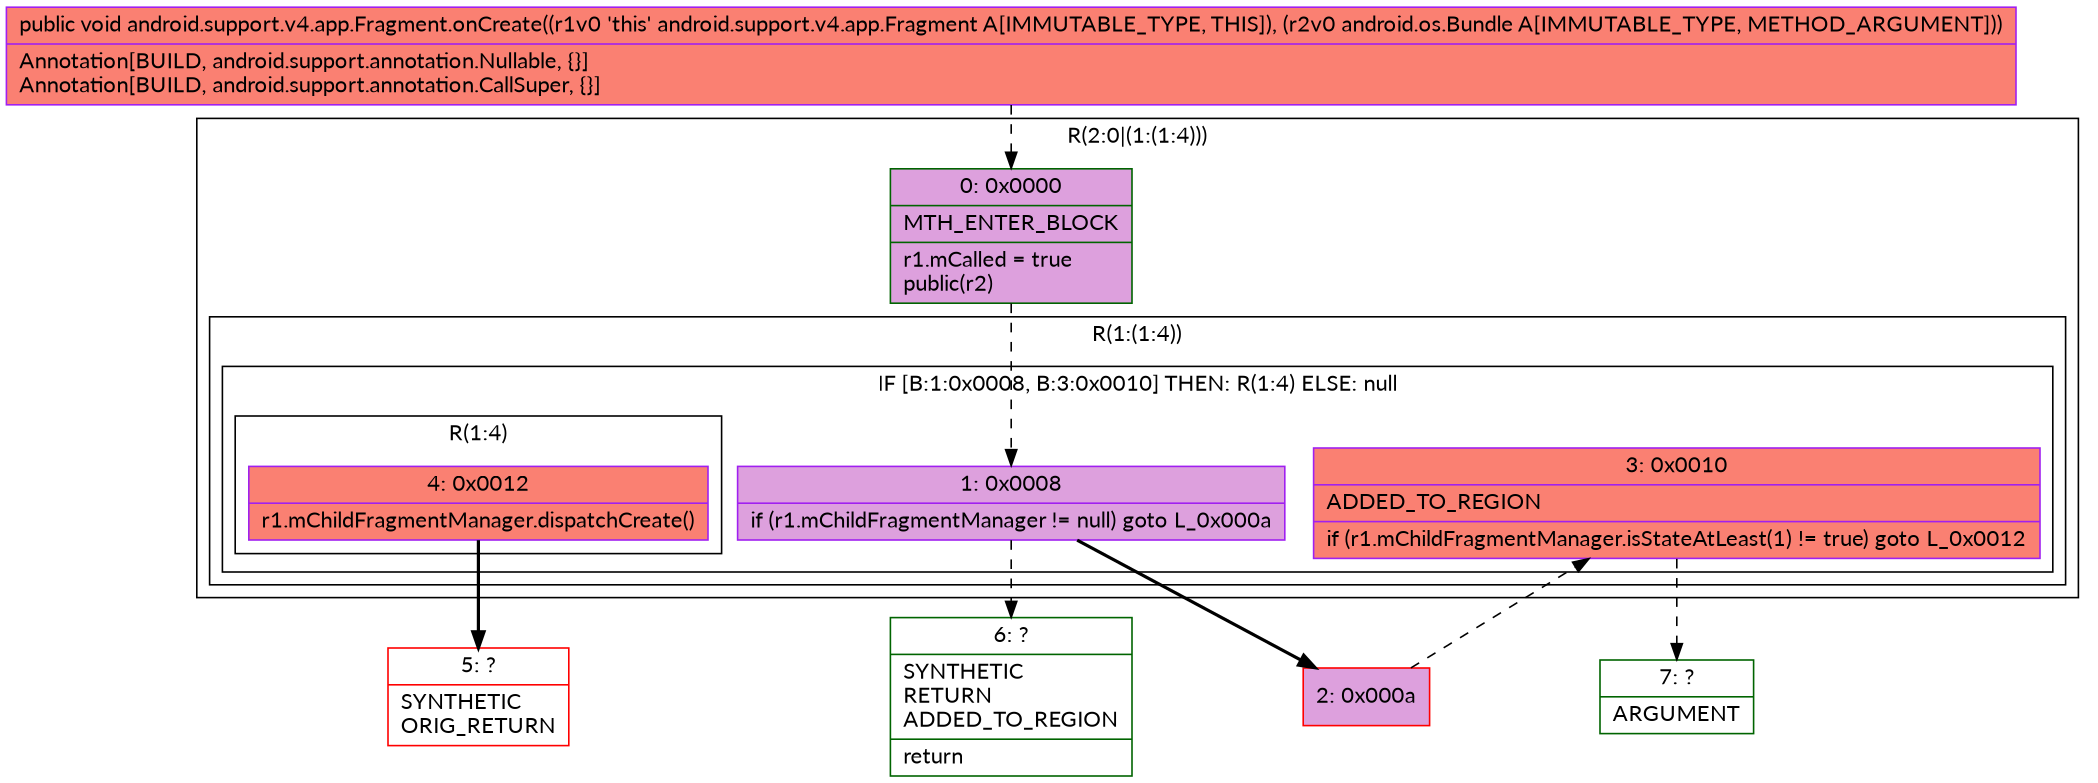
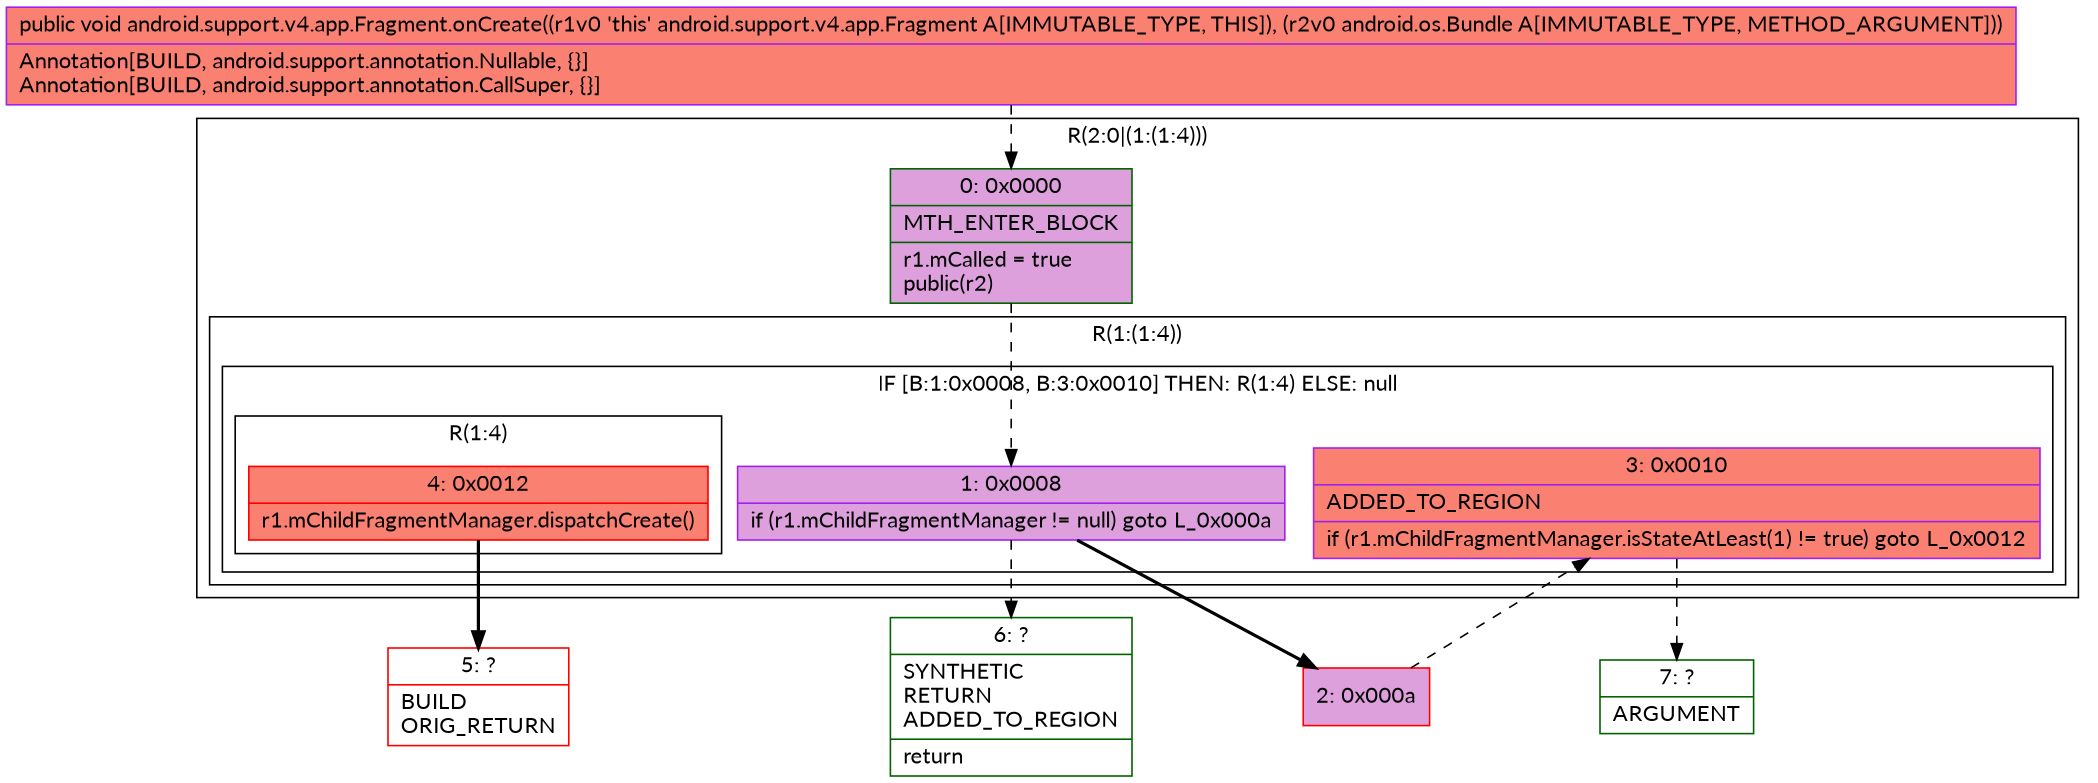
node "4: 0x0012": color purple -> red
node "5: ?": text "SYNTHETIC" -> "BUILD"
